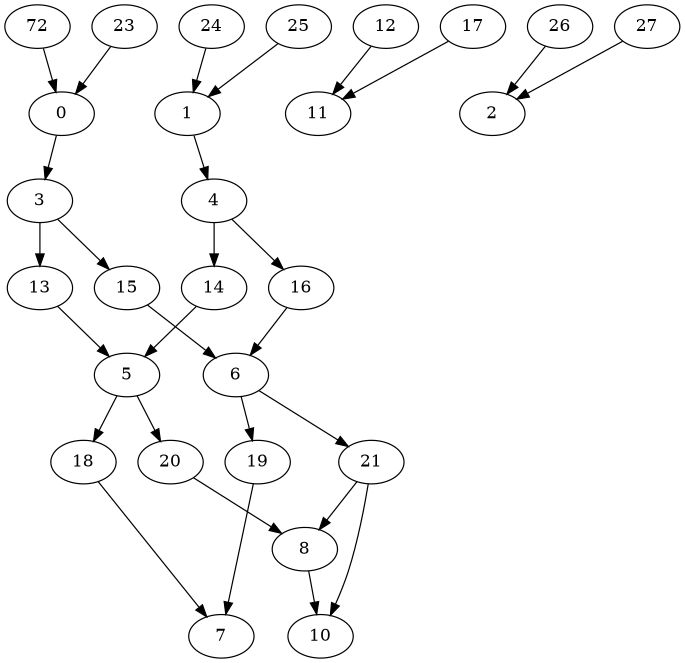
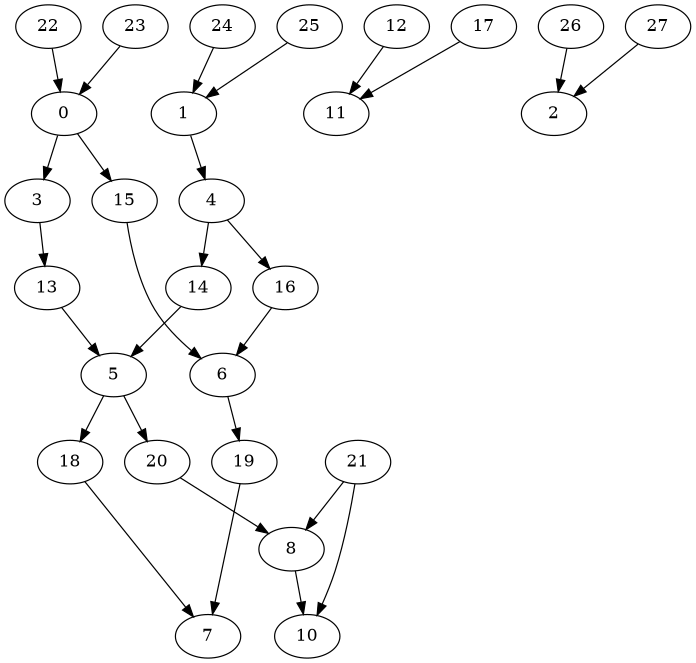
node "72": label "72" -> "22"
edge "3" -> "15": now "0" -> "15"
edge "6" -> "21": removed
